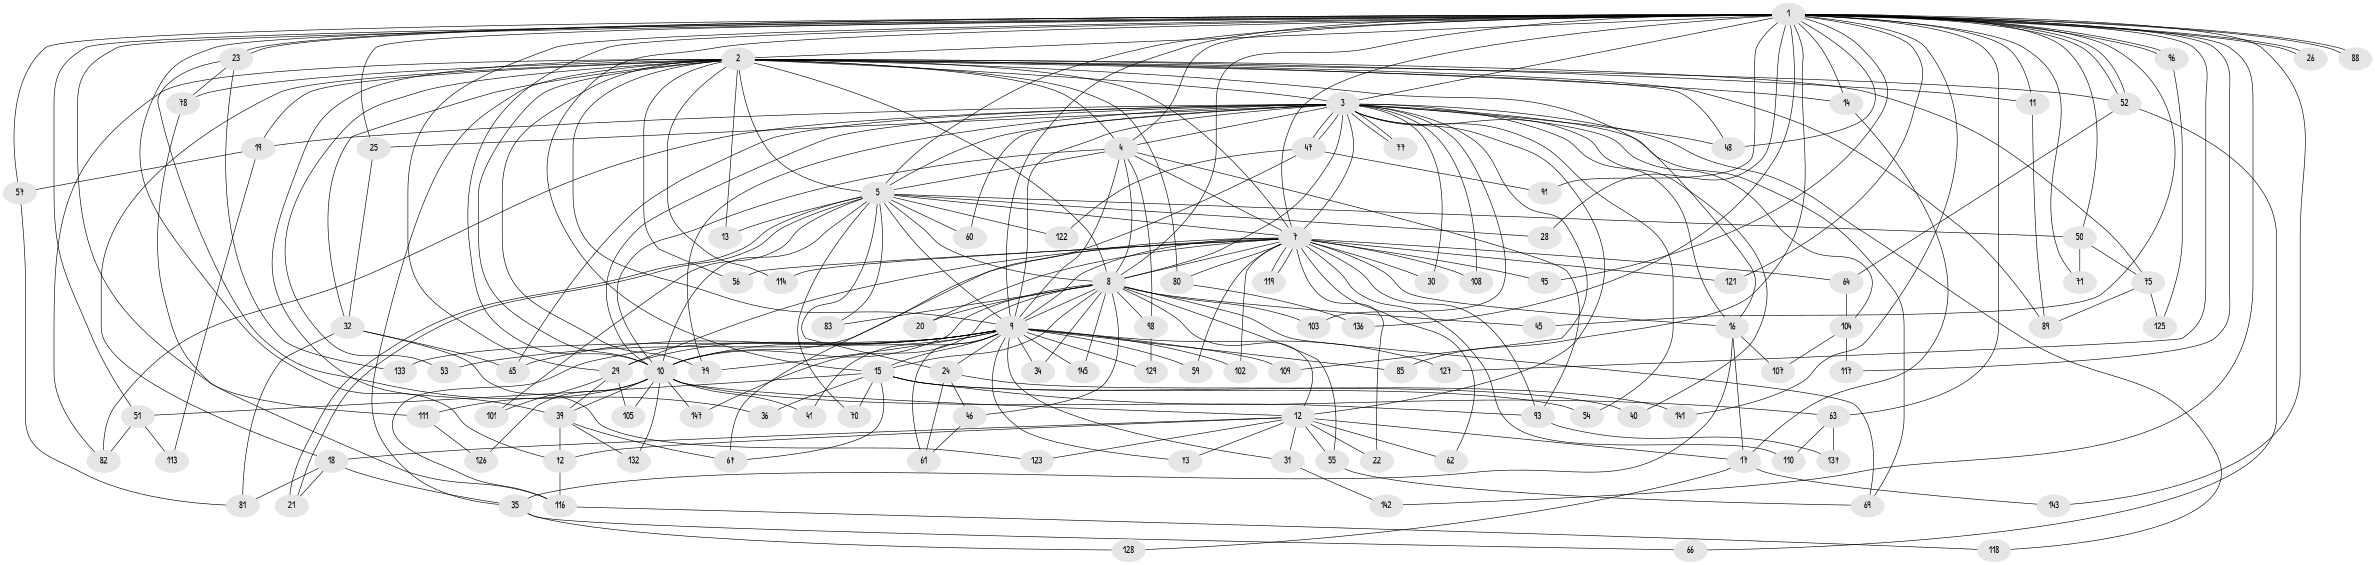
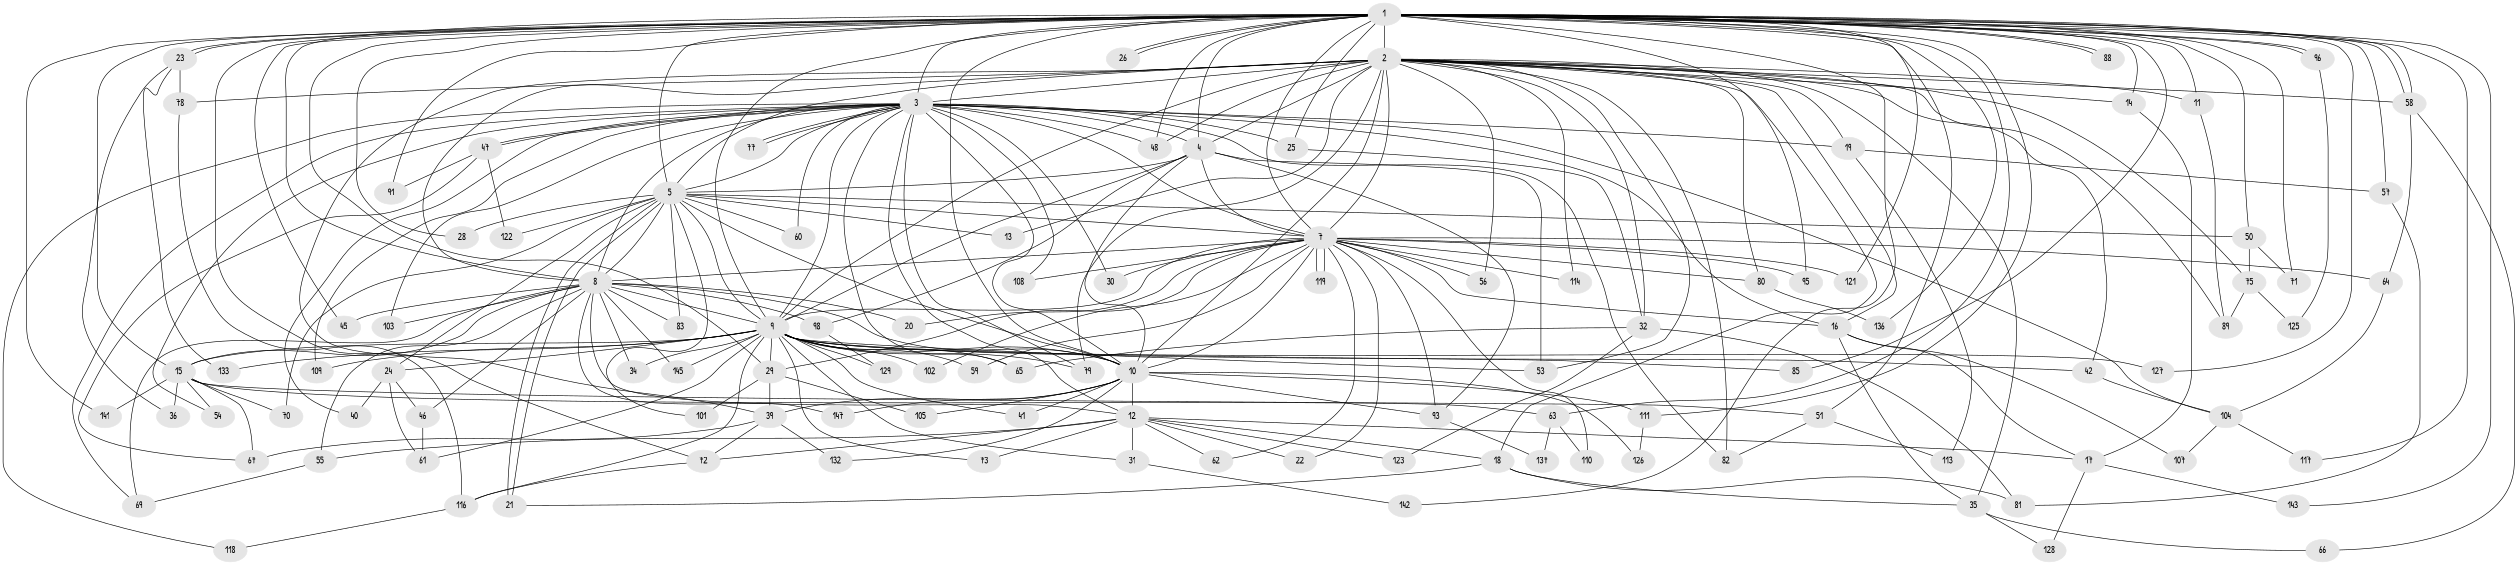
node "52": label "52" -> "58"
edge "4" -- "8": now "4" -- "53"
node "42": added
